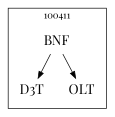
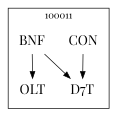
cluster "100411": label "100411" -> "100011"
node "CON": added
node "D3T": label "D3T" -> "D7T"
